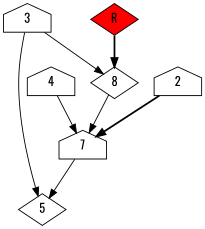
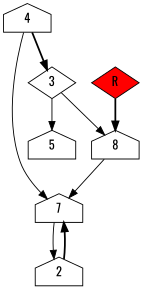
node "3": shape house -> diamond
edge "4" -> "3": added
node "8": shape diamond -> house
edge "7" -> "5": now "7" -> "2"
node "5": shape diamond -> house
